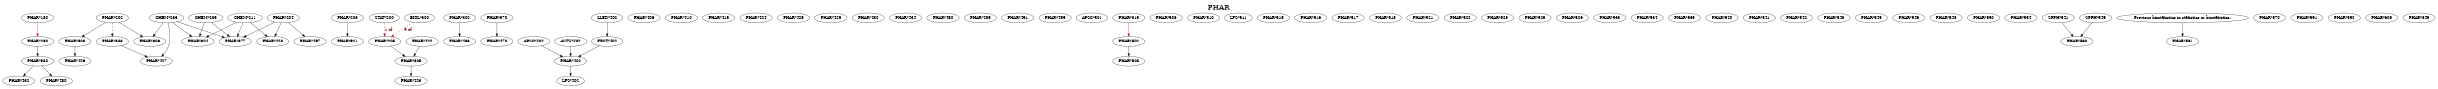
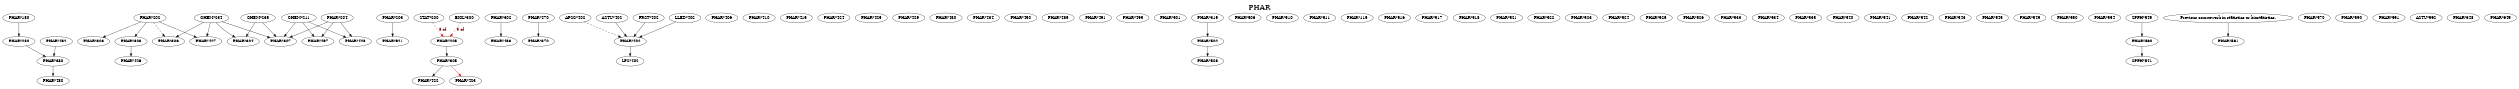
node "CHEM*233": label "CHEM*233" -> "CHEM*234"
node "APSC*501": label "APSC*501" -> "PHAR*501"
node "LFS*511": label "LFS*511" -> "PHAR*511"
node "PHAR*515": label "PHAR*515" -> "PHAR*115"
node "PHAR*524": added
node "PHAR*546": removed
node "PHAR*548": removed
node "PHAR*549": added
node "Previous biostatistics in statistics or biostatistics.": label "Previous biostatistics in statistics or biostatistics." -> "Previous coursework in statistics or biostatistics."
node "PHAR*592": label "PHAR*592" -> "ASTU*592"
node "PHAR*590": added
node "PHAR*608": label "PHAR*608" -> "PHAR*648"
edge "PHAR*180" -> "PHAR*280": color red3 -> black
edge "PHAR*202" -> "PHAR*303": style dashed -> solid
edge "PHAR*370" -> "PHAR*470": reversed
edge "LLED*402" -> "FRST*402": now "LLED*402" -> "PHAR*402"
edge "PHAR*315" -> "PHAR*502": color red3 -> black
edge "PHAR*202" -> "PHAR*306": style solid -> dashed
edge "CHEM*211" -> "PHAR*304": now "CHEM*211" -> "PHAR*497"
edge "SPPH*541" -> "PHAR*560": reversed
edge "STAT*200" -> "PHAR*205": label "1 of" -> "5 of"
node "PHAR*377": label "PHAR*377" -> "PHAR*307"
edge "PHAR*422" -> "PHAR*305": reversed
edge "PHAR*303" -> "PHAR*427": now "PHAR*202" -> "PHAR*427"
edge "APSC*402" -> "PHAR*402": style solid -> dashed
edge "PHAR*380" -> "PHAR*432": reversed
edge "PHAR*305" -> "PHAR*423": color black -> red3
